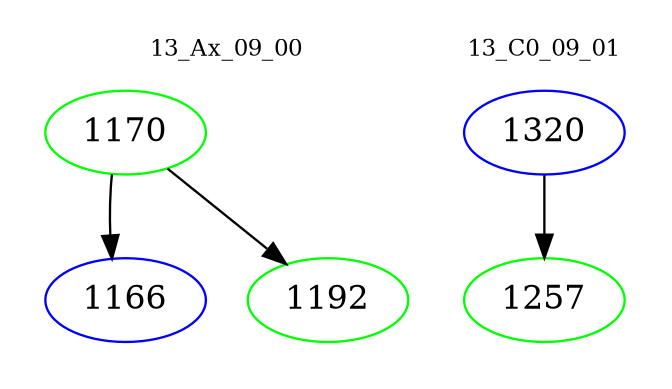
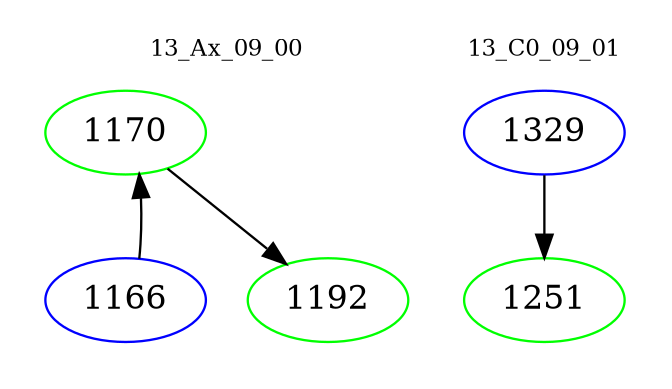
node "1320": label "1320" -> "1329"
edge "1170" -> "1166": reversed
node "1257": label "1257" -> "1251"
